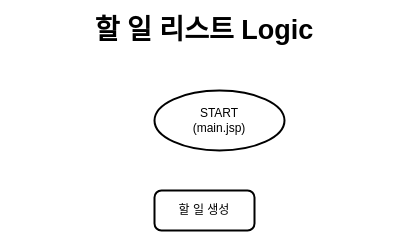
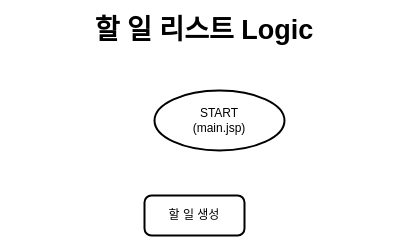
node "할 일 생성": moved (205, 211) -> (195, 216)
